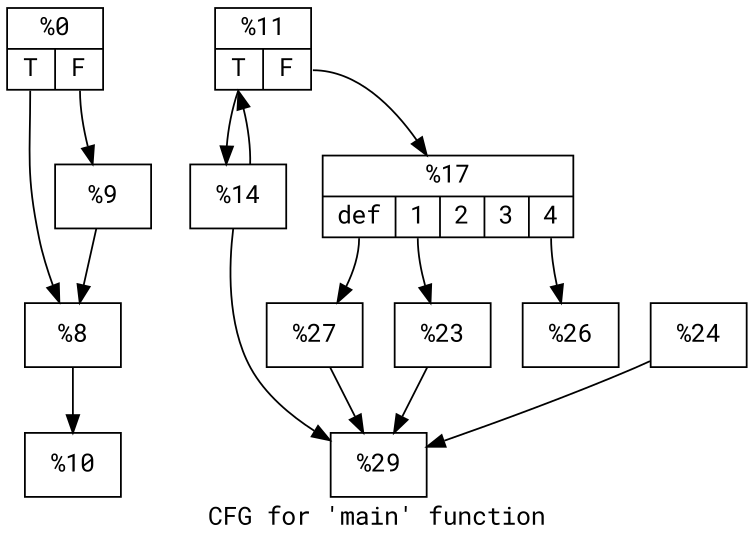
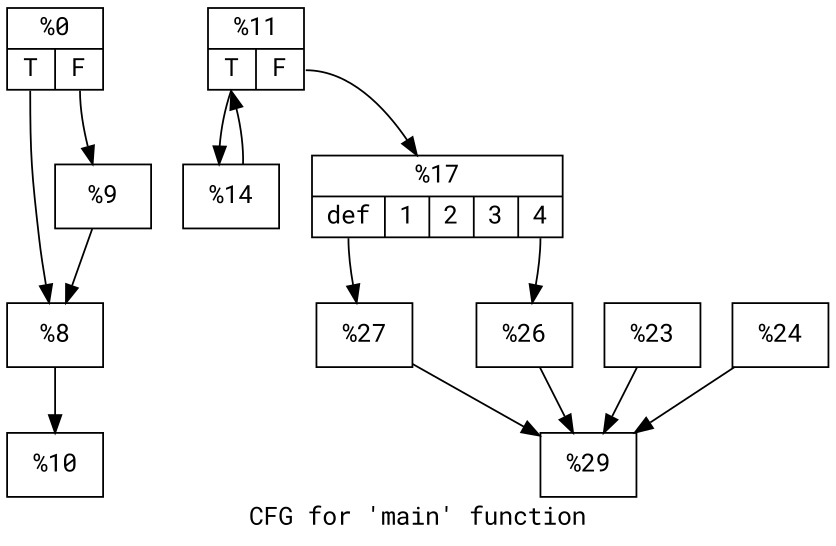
edge "%17" -> "%23": removed
edge "%14" -> "%29": now "%26" -> "%29"
